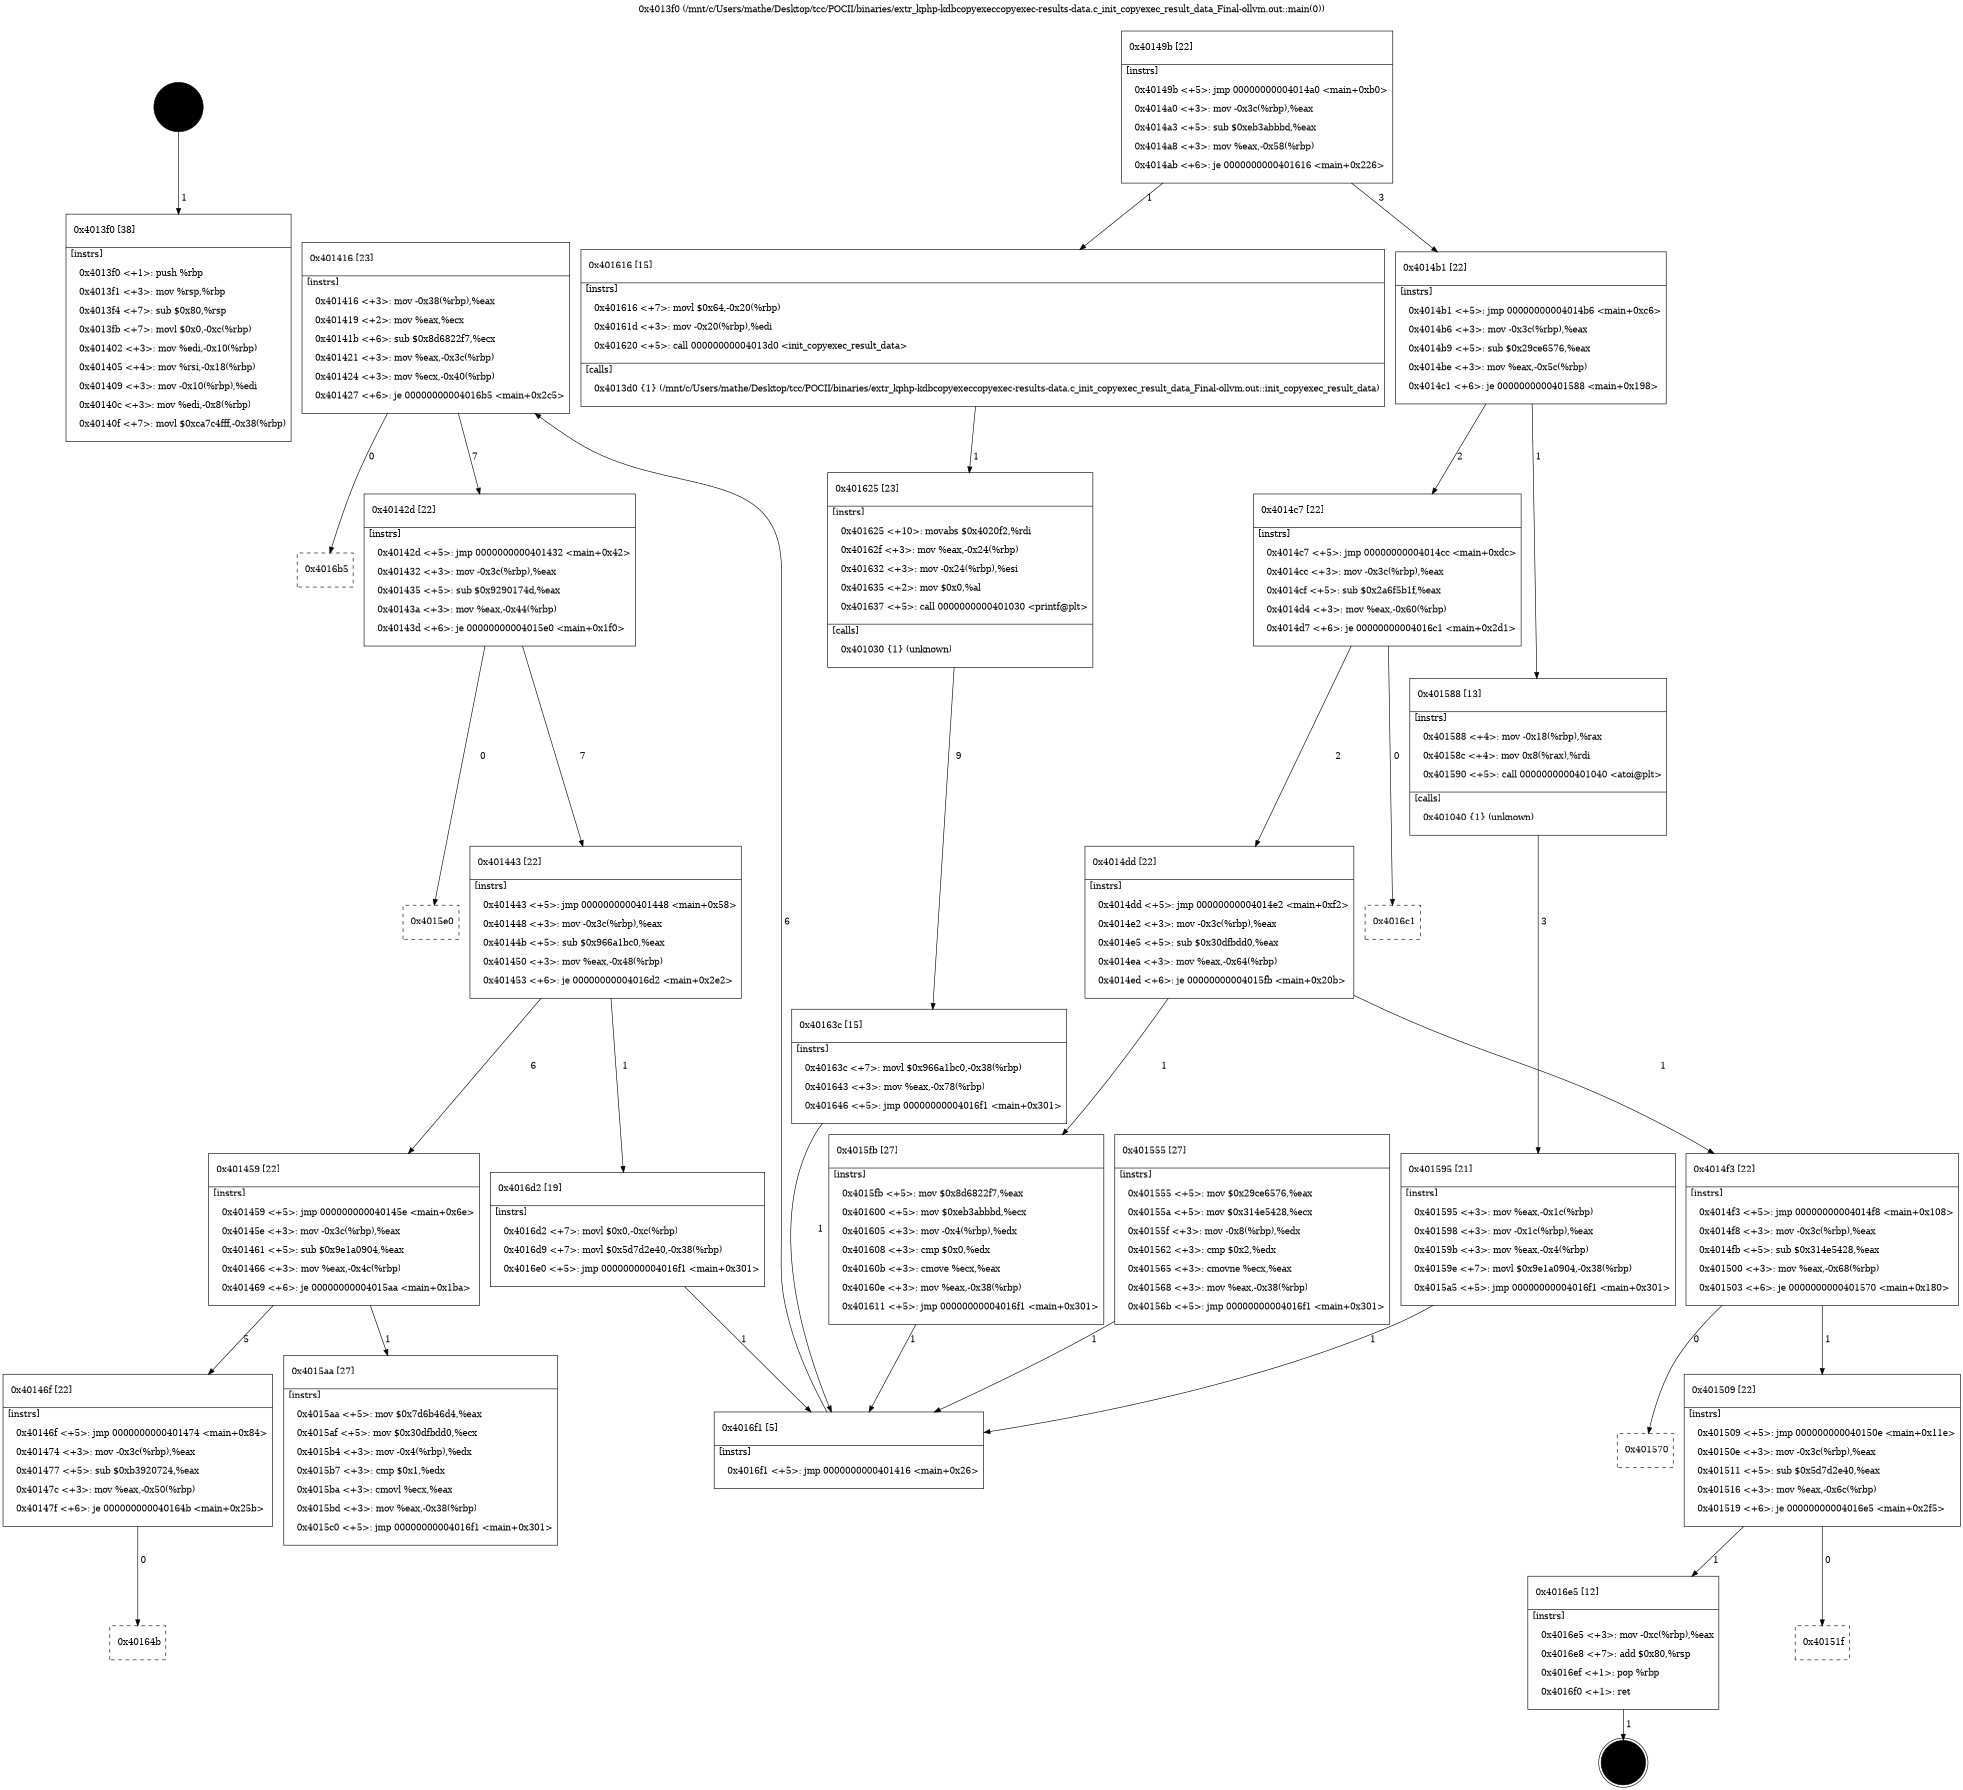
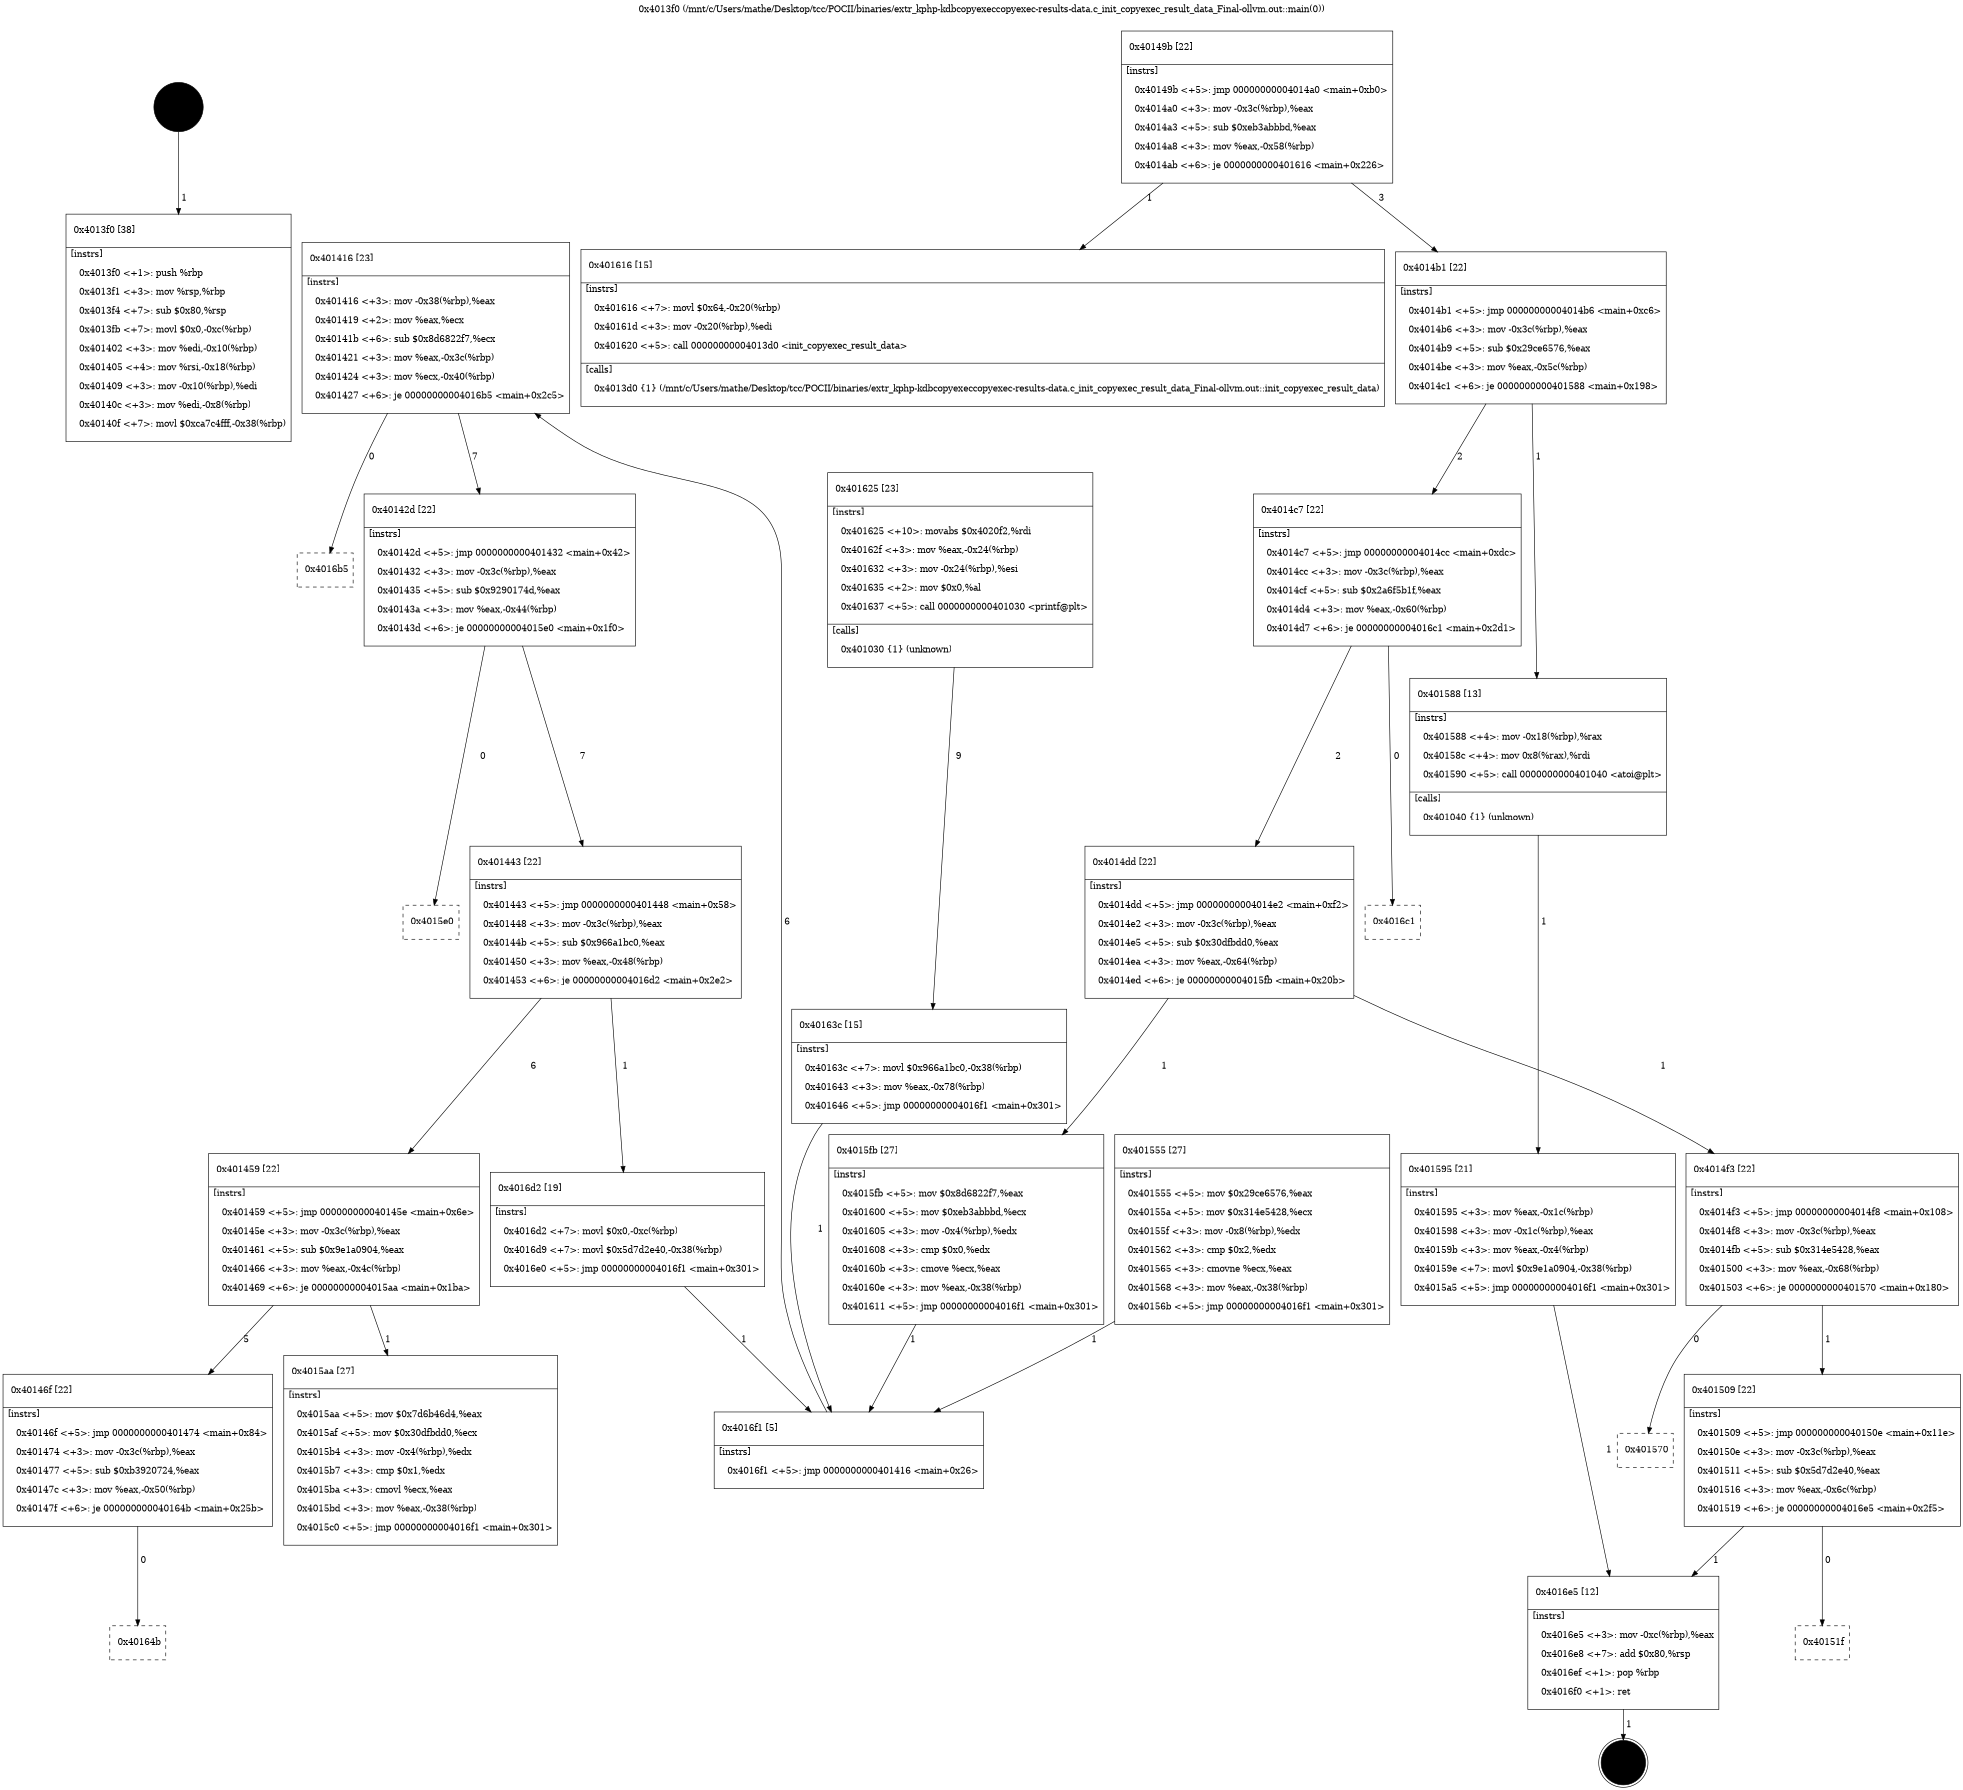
edge "0x401616 [15]" -> "0x401625 [23]": removed, label "1"
edge "0x401588 [13]" -> "0x401595 [21]": label " 3" -> " 1"
edge "0x401595 [21]" -> "0x4016f1 [5]": now "0x401595 [21]" -> "0x4016e5 [12]"
